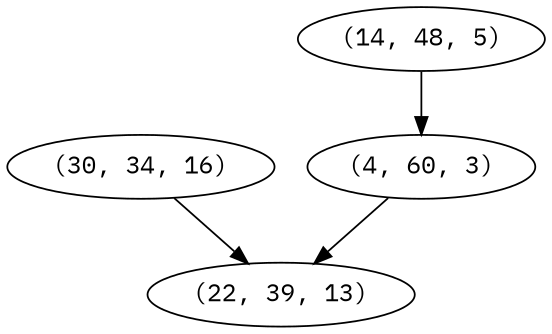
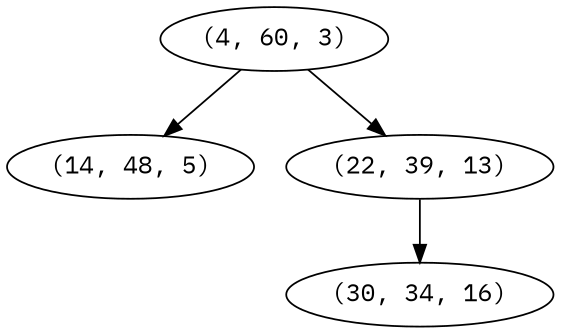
edge "(14, 48, 5)" -> "(4, 60, 3)": reversed
edge "(30, 34, 16)" -> "(22, 39, 13)": reversed
